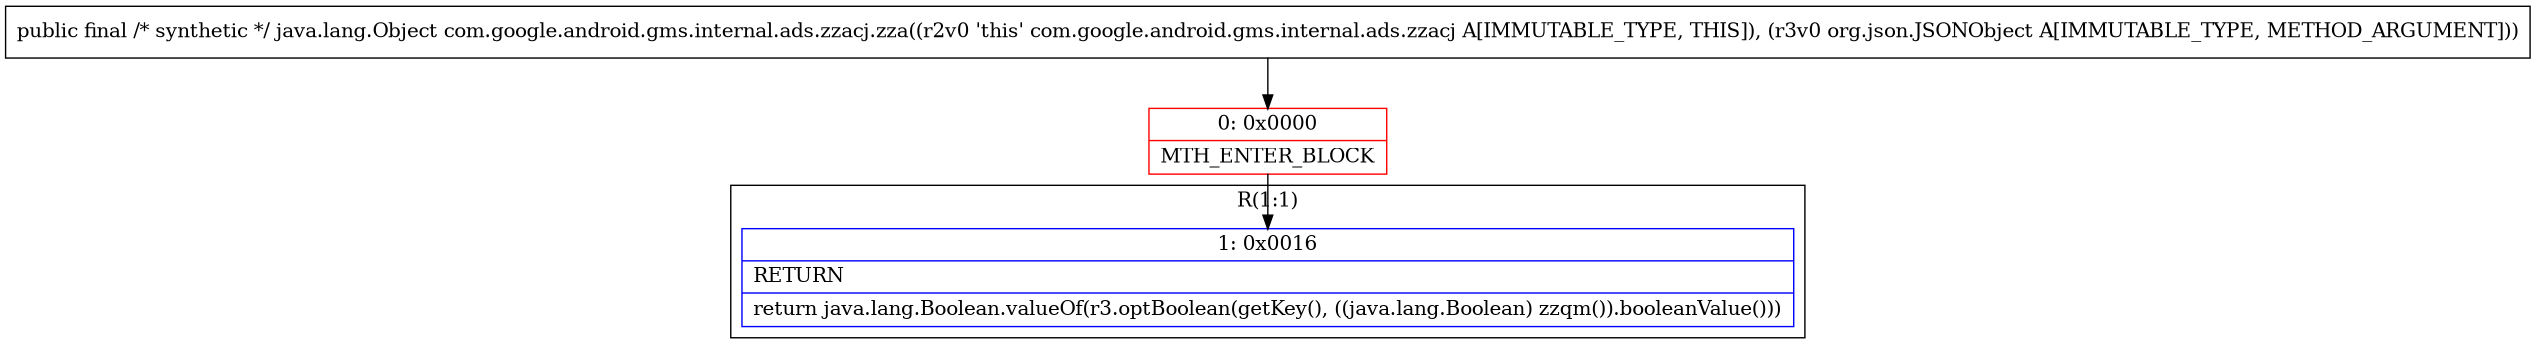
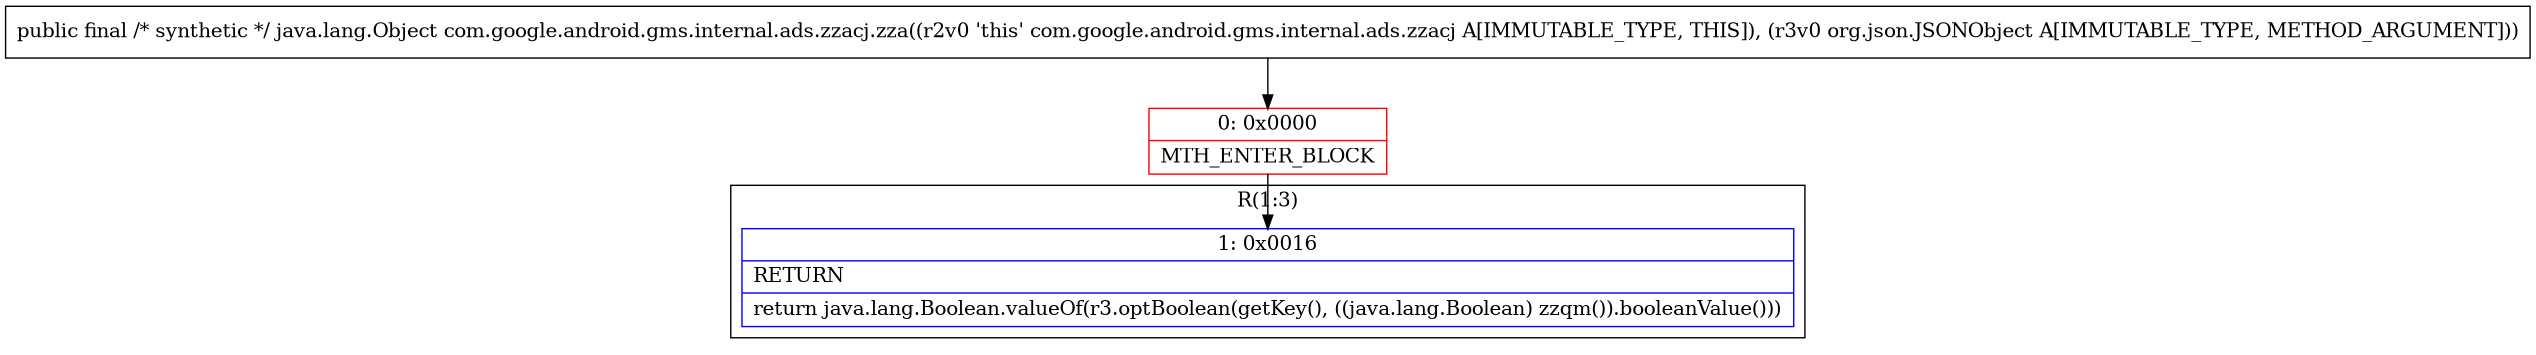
cluster "R(1:1)": label "R(1:1)" -> "R(1:3)"
